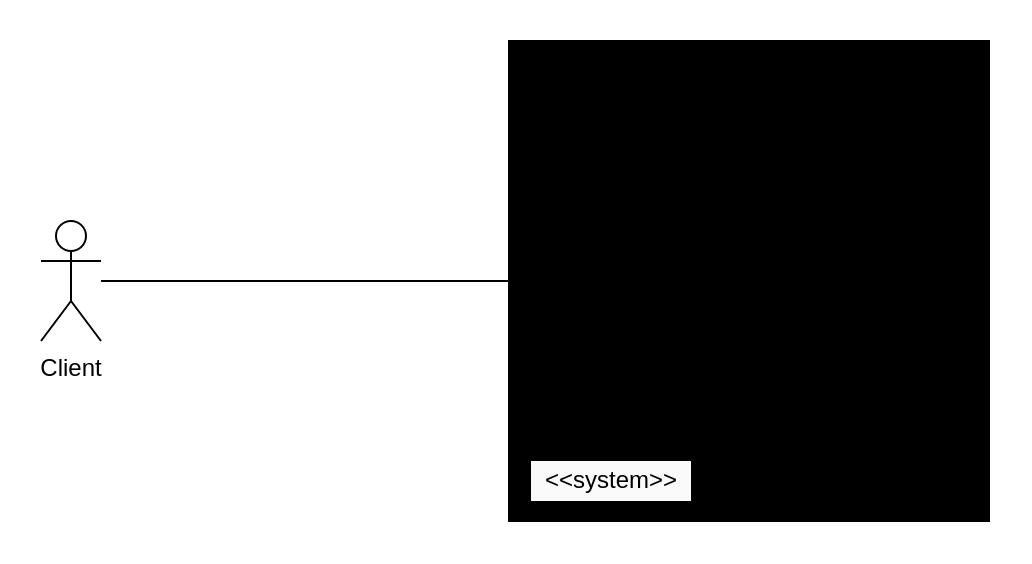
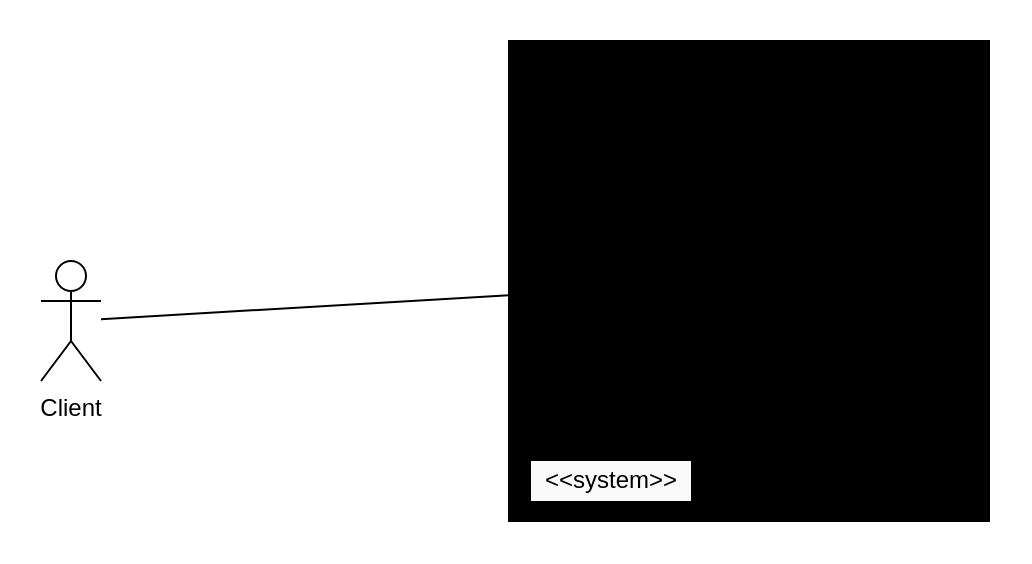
node "Client": moved (71, 281) -> (71, 321)
